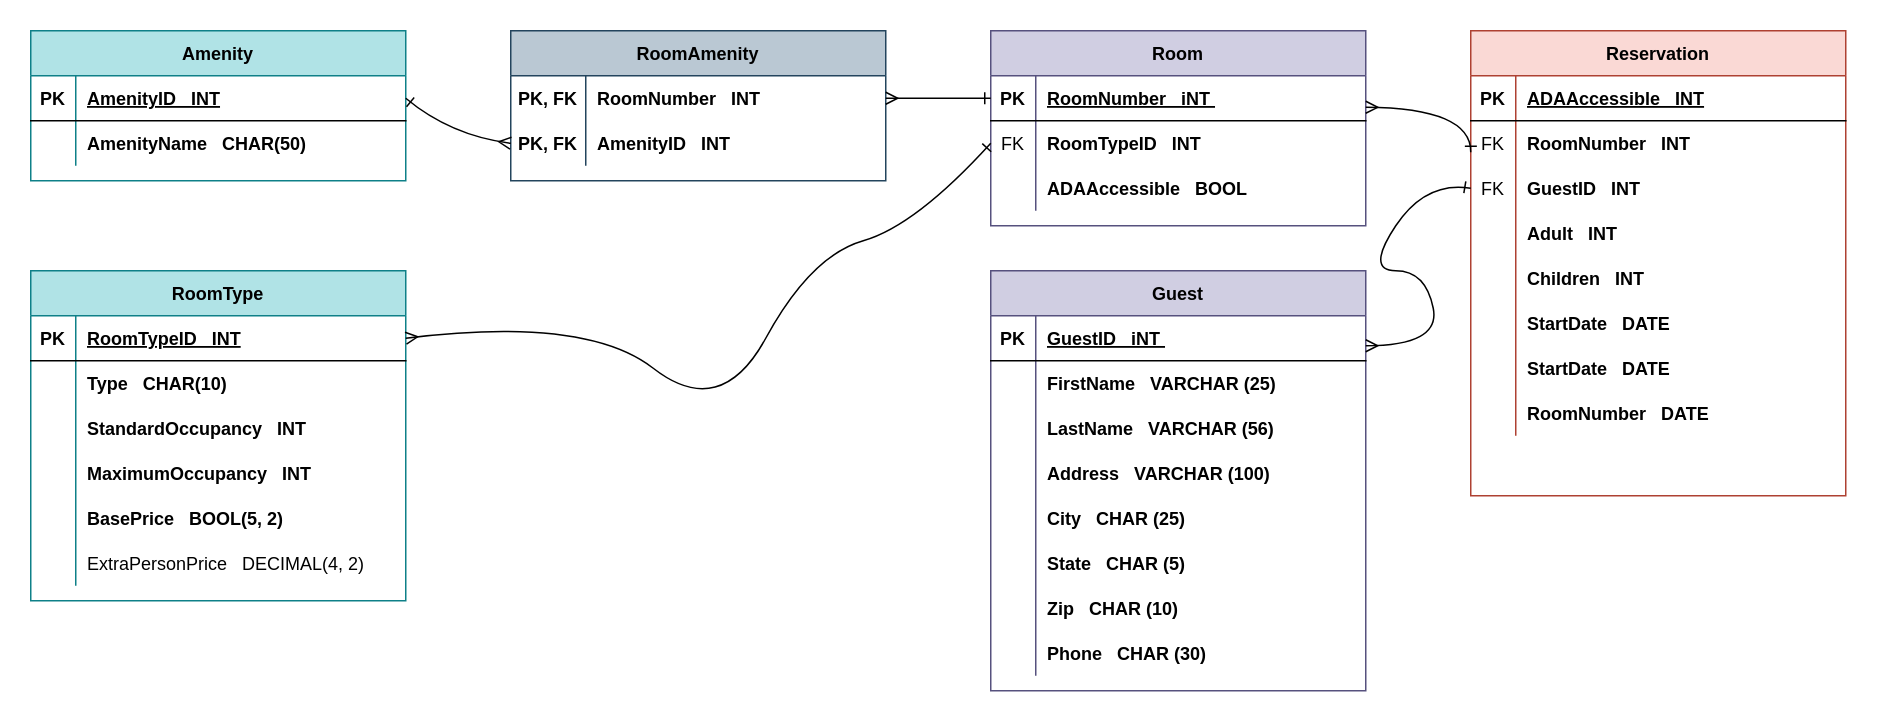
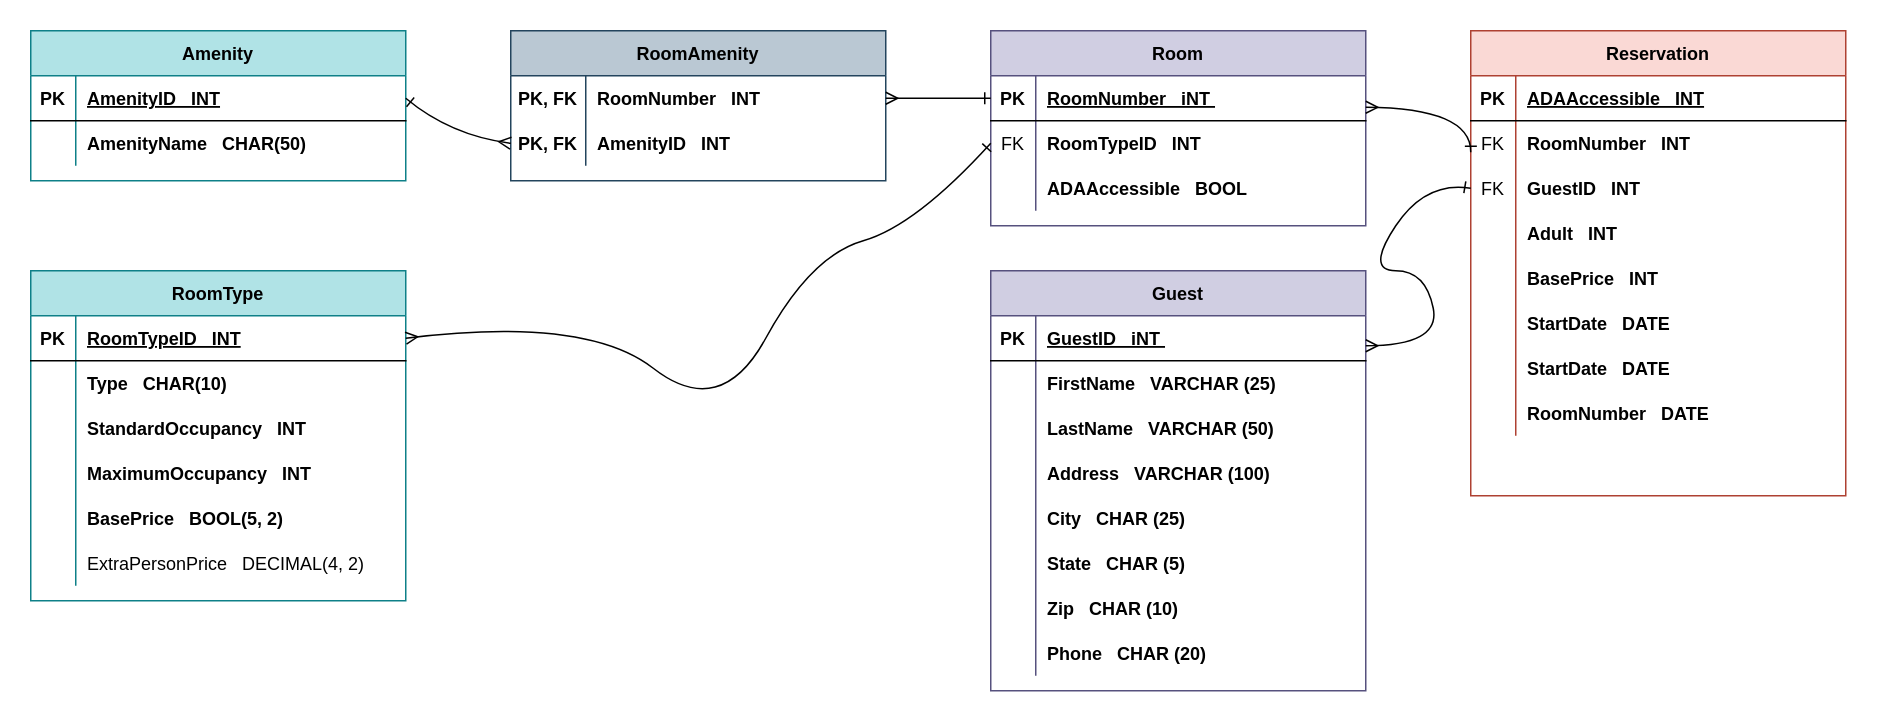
node "Children INT": label "Children INT" -> "BasePrice INT"
node "LastName VARCHAR (56)": label "LastName VARCHAR (56)" -> "LastName VARCHAR (50)"
node "Phone CHAR (30)": label "Phone CHAR (30)" -> "Phone CHAR (20)"
